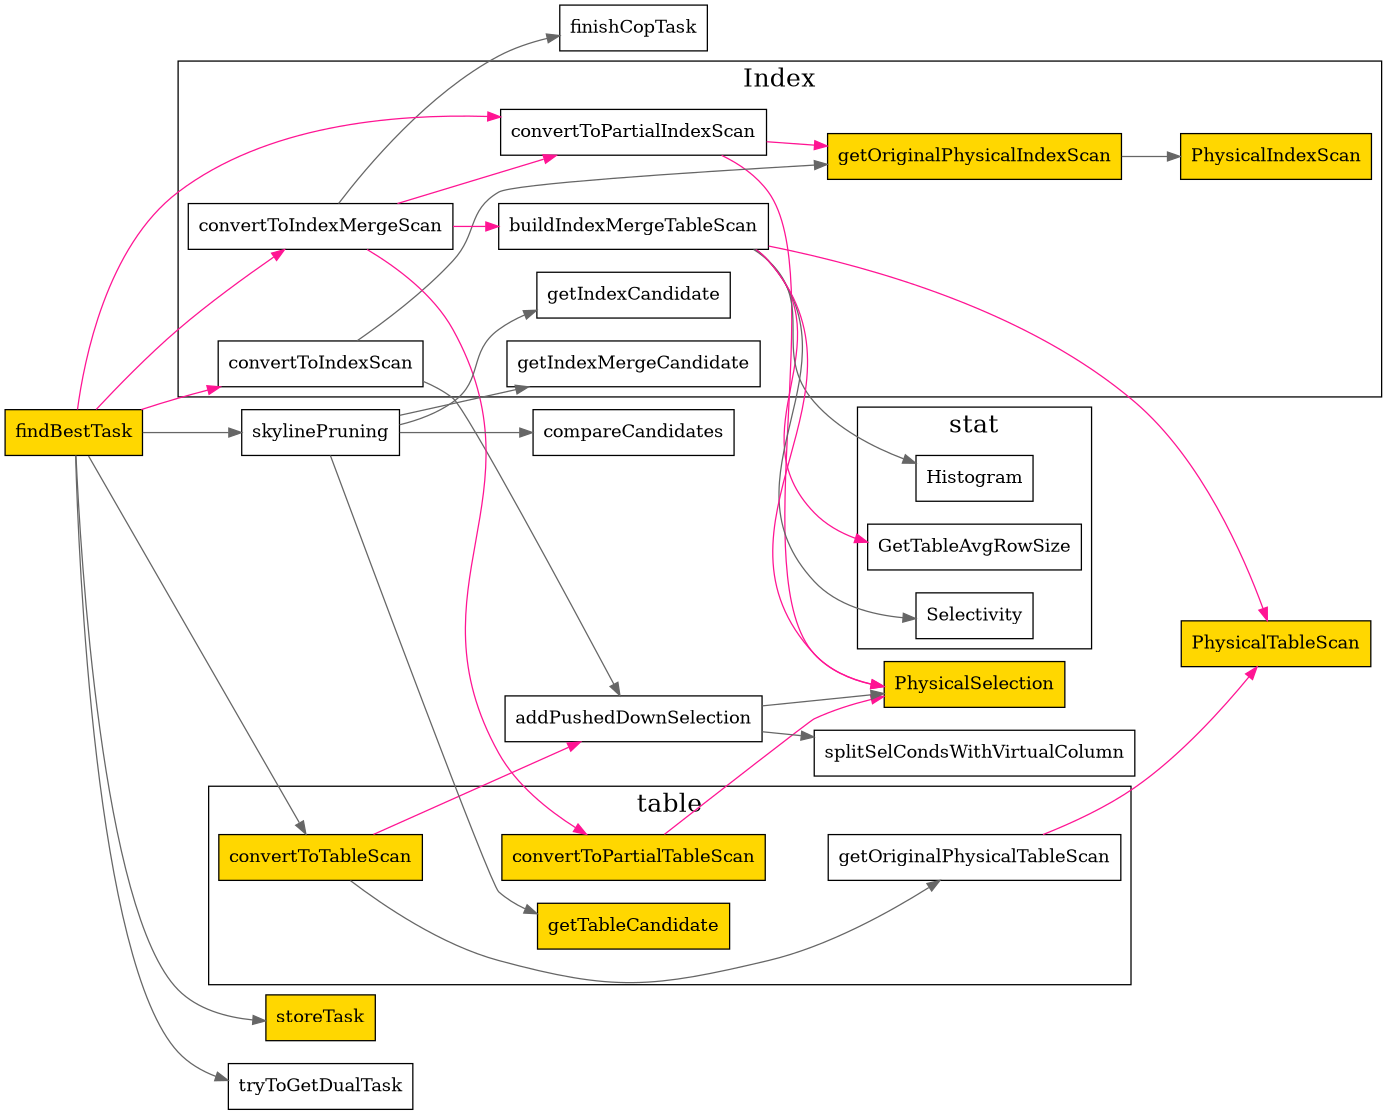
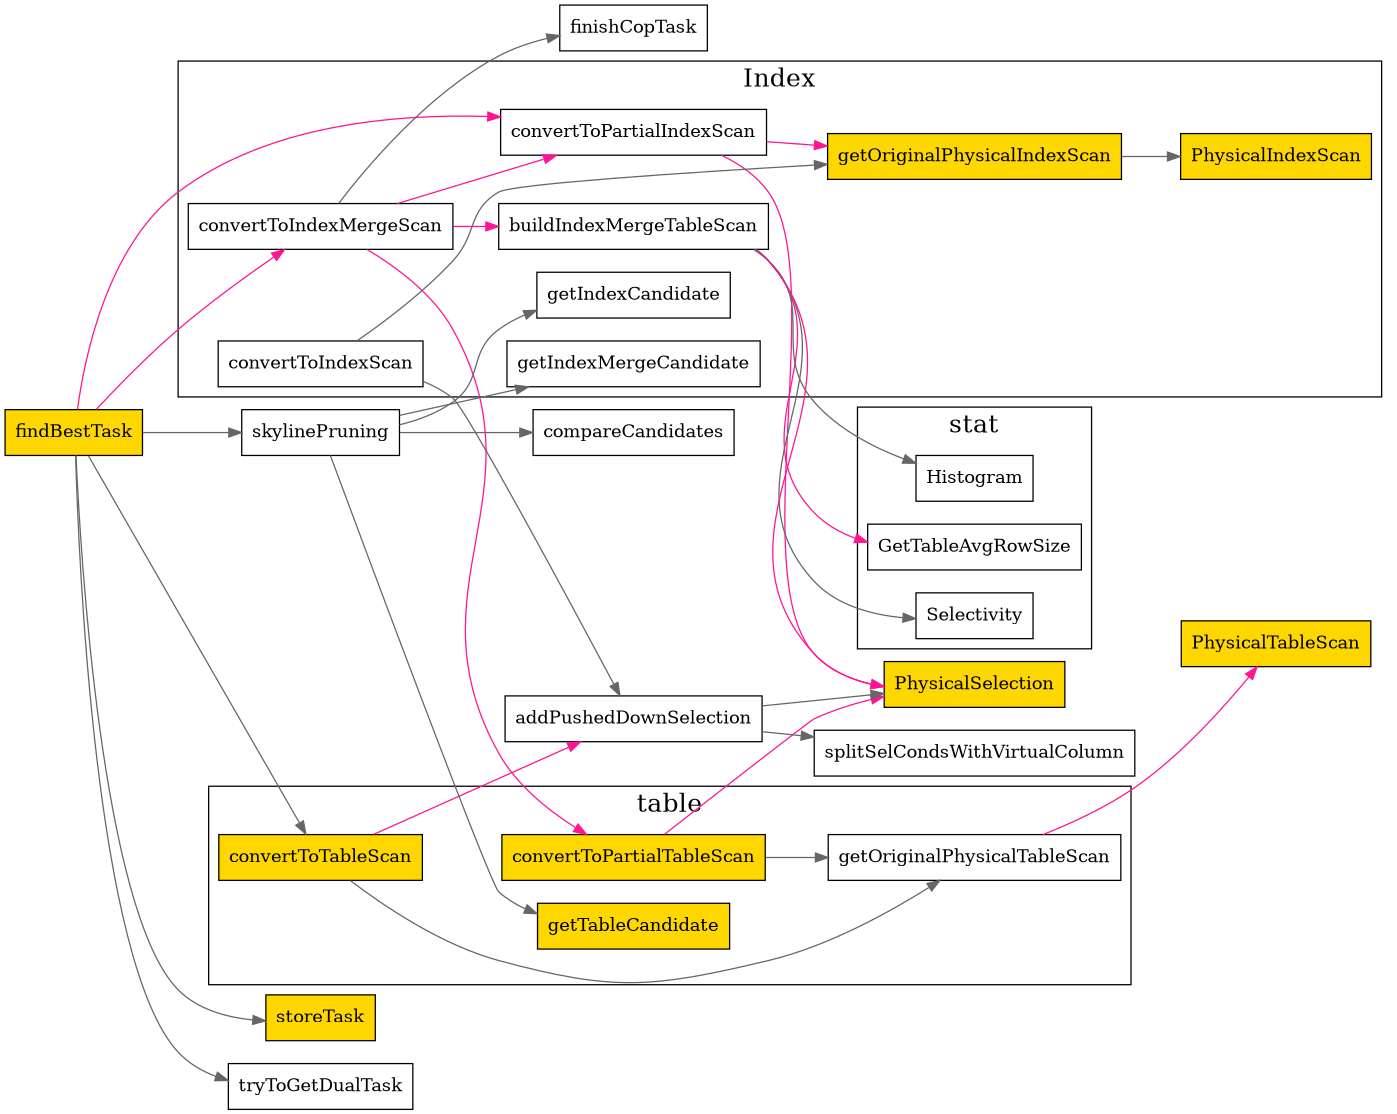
edge "buildIndexMergeTableScan" -> "PhysicalTableScan": removed
edge "findBestTask" -> "convertToIndexScan": removed
edge "convertToPartialTableScan" -> "getOriginalPhysicalTableScan": added
